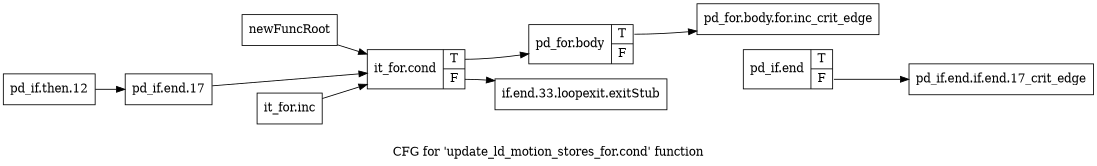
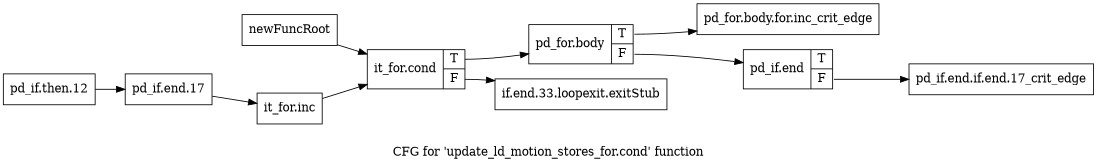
edge "pd_for.body" -> "pd_if.end": added
edge "pd_if.end.17" -> "it_for.cond": now "pd_if.end.17" -> "it_for.inc"
